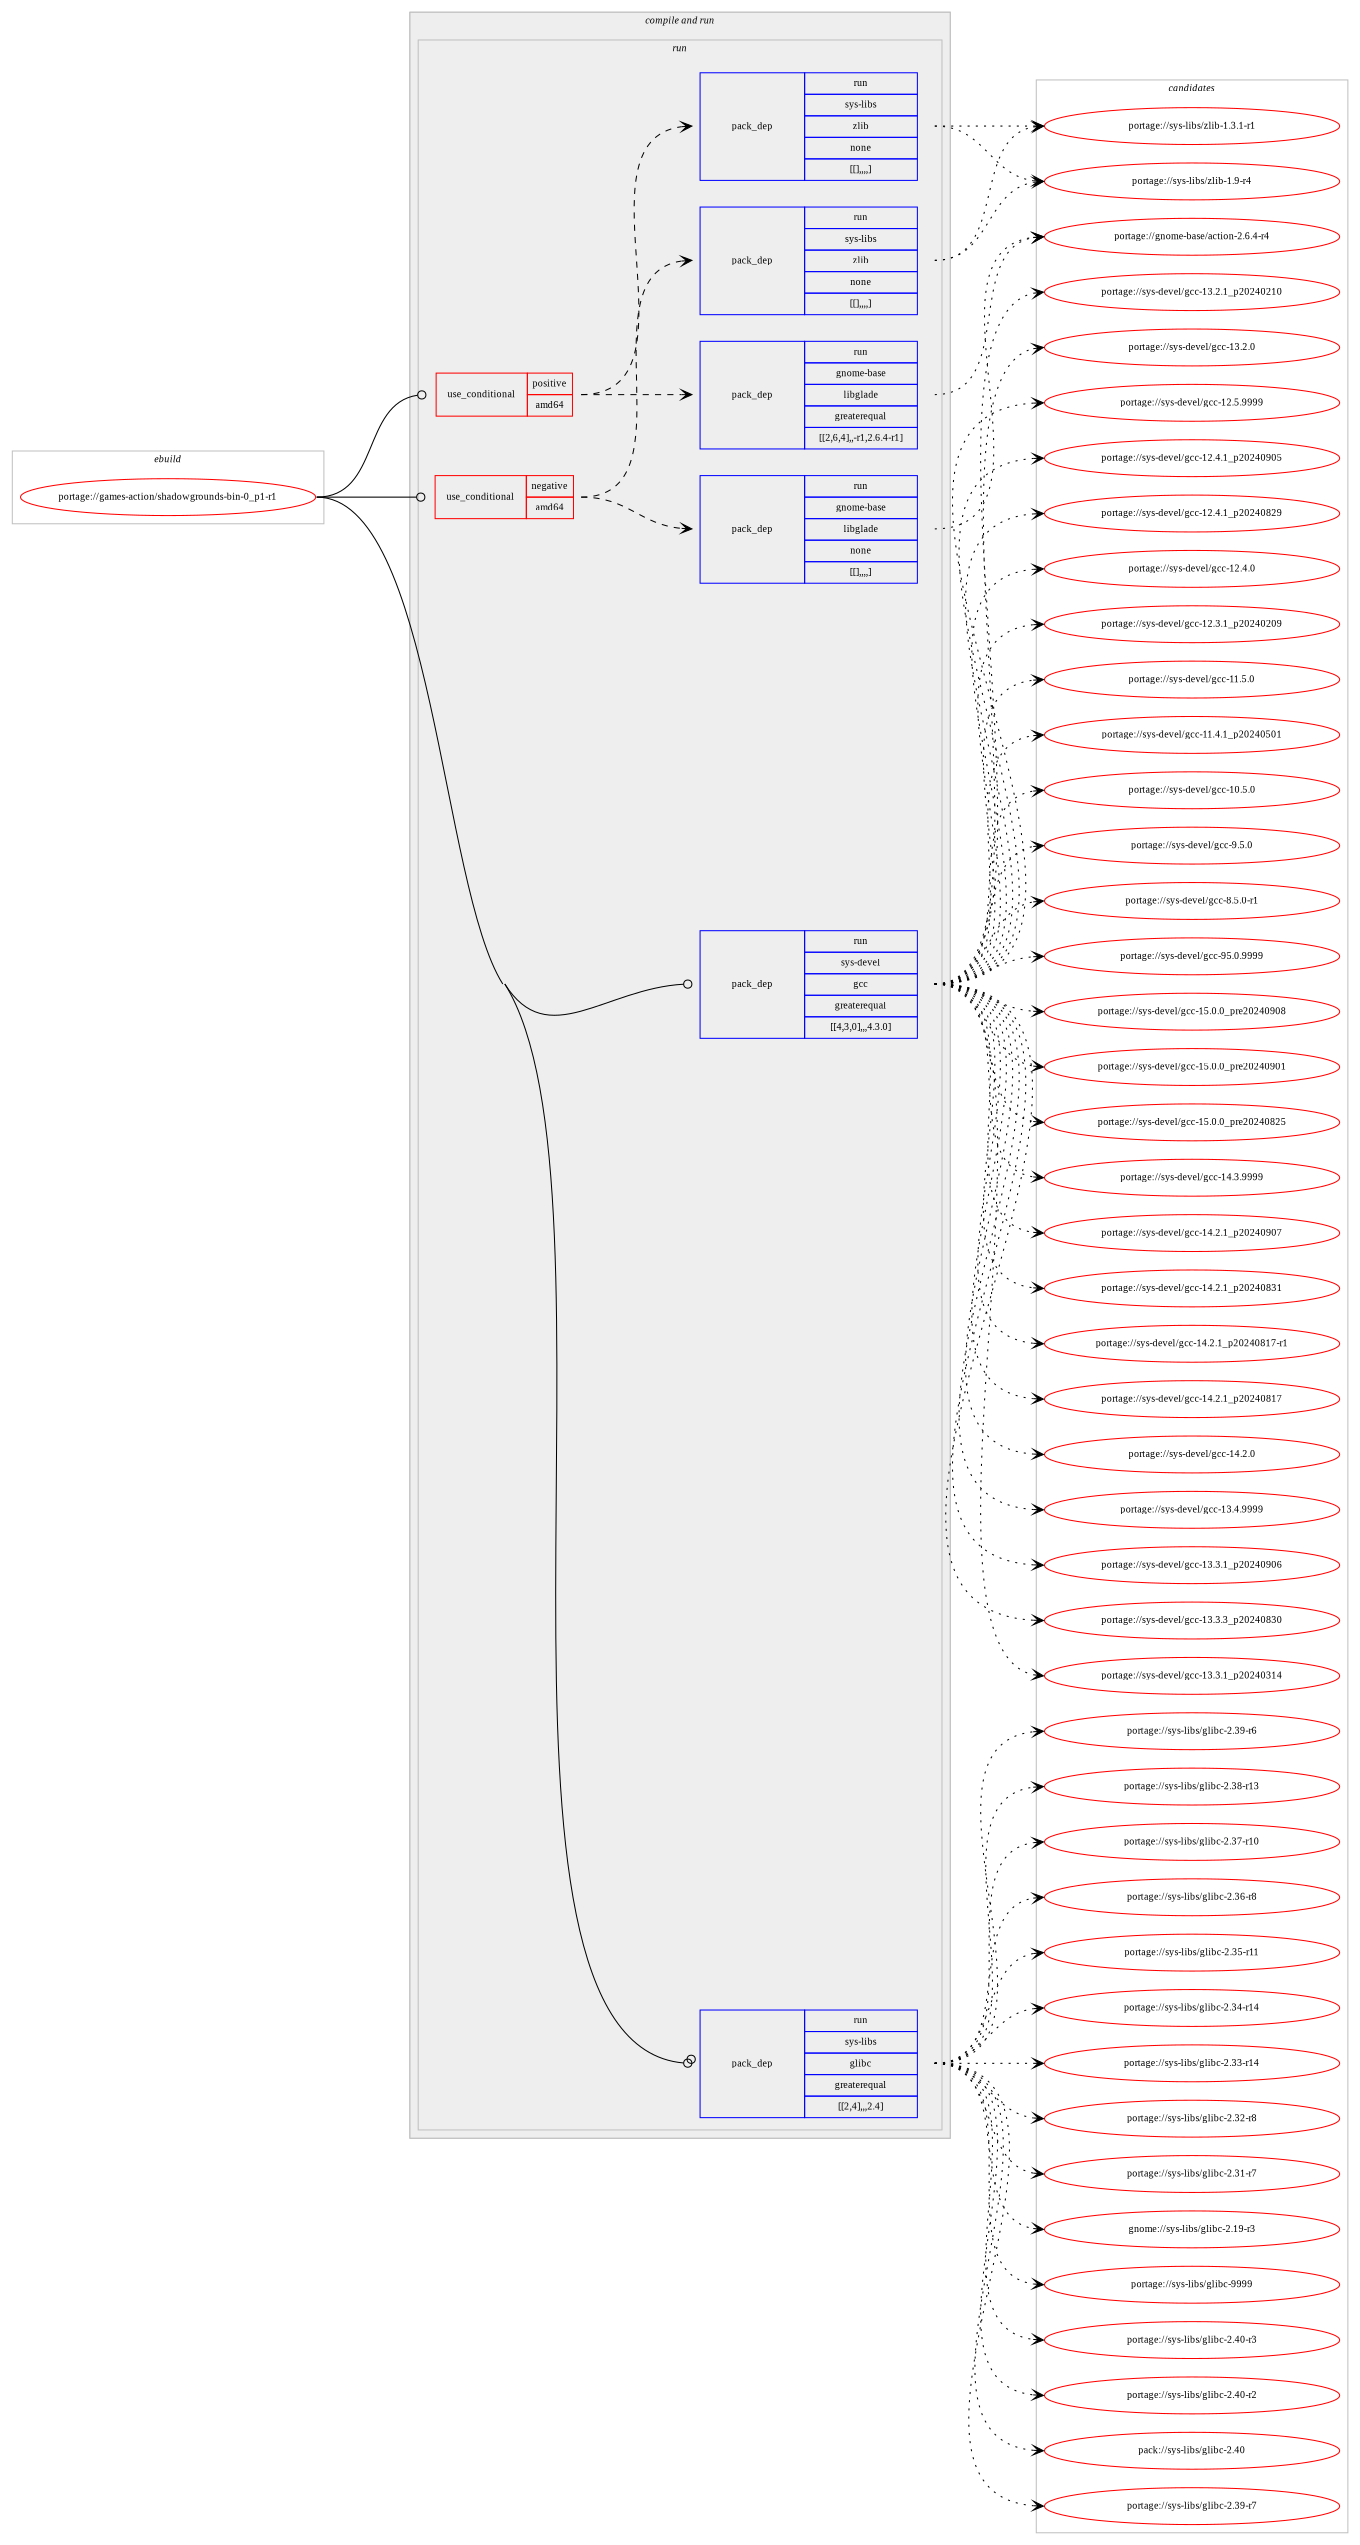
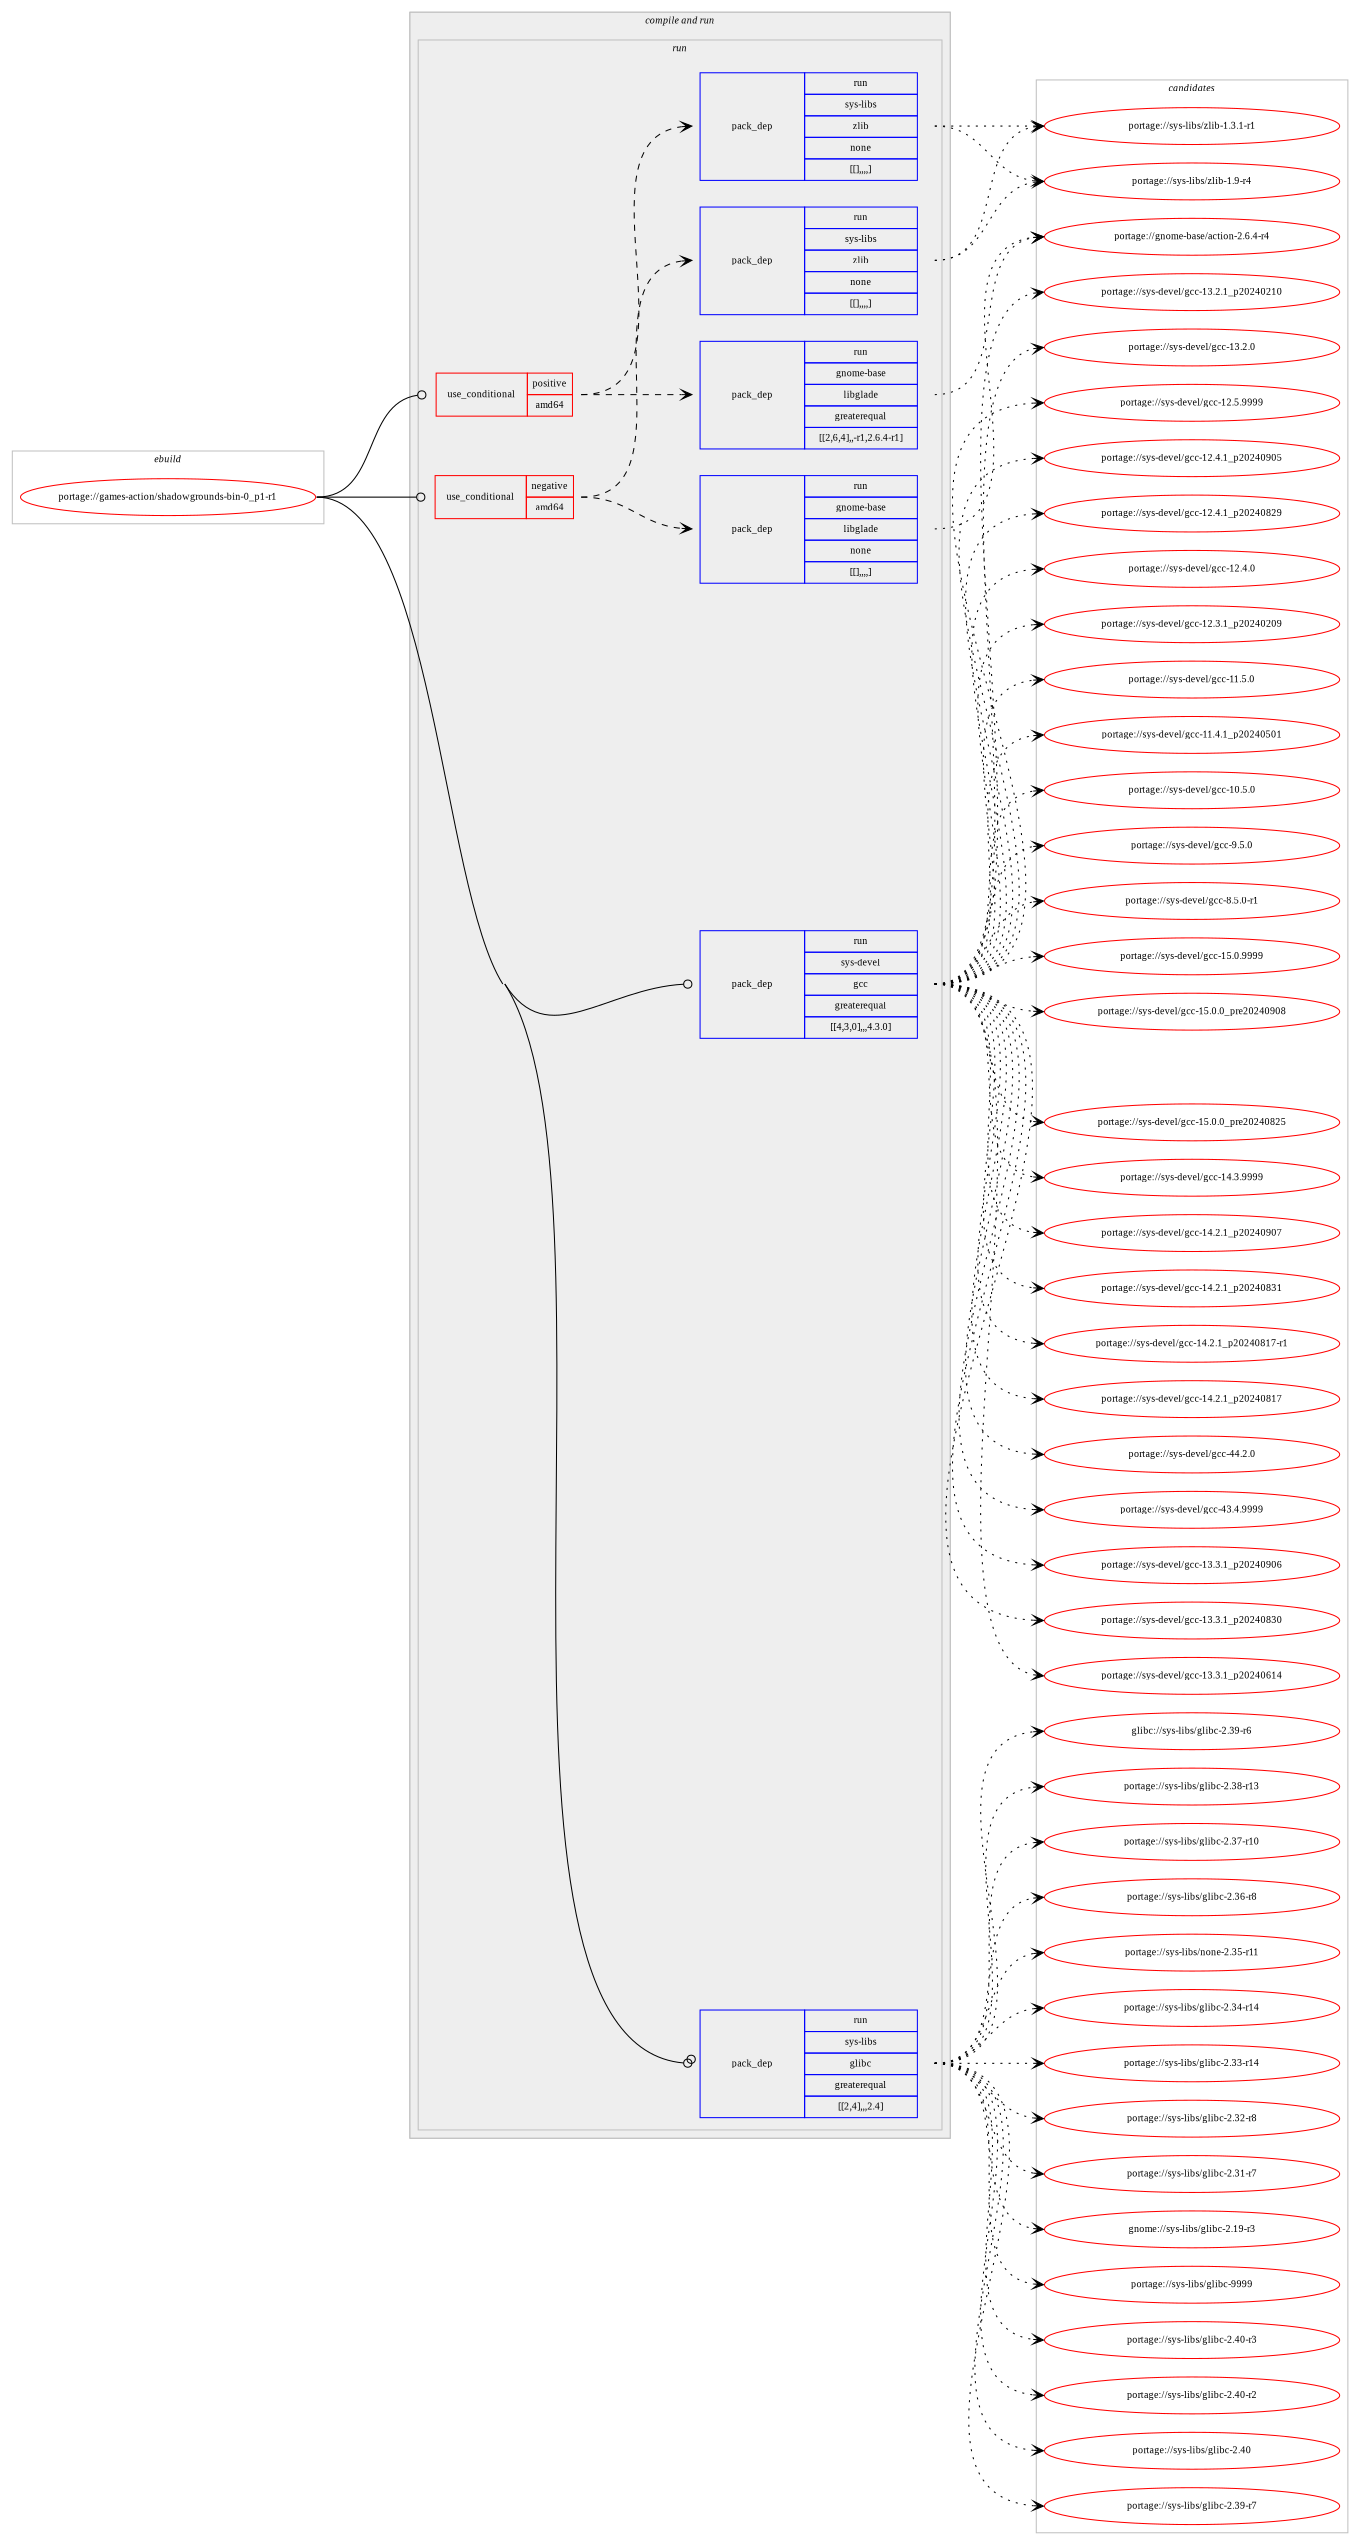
node "portage://sys-devel/gcc-95.0.9999": label "portage://sys-devel/gcc-95.0.9999" -> "portage://sys-devel/gcc-15.0.9999"
node "portage://sys-devel/gcc-15.0.0_pre20240901": removed
node "portage://sys-devel/gcc-14.2.0": label "portage://sys-devel/gcc-14.2.0" -> "portage://sys-devel/gcc-44.2.0"
node "portage://sys-devel/gcc-13.4.9999": label "portage://sys-devel/gcc-13.4.9999" -> "portage://sys-devel/gcc-43.4.9999"
node "portage://sys-devel/gcc-13.3.3_p20240830": label "portage://sys-devel/gcc-13.3.3_p20240830" -> "portage://sys-devel/gcc-13.3.1_p20240830"
node "portage://sys-devel/gcc-13.3.1_p20240314": label "portage://sys-devel/gcc-13.3.1_p20240314" -> "portage://sys-devel/gcc-13.3.1_p20240614"
node "portage://sys-libs/glibc-2.39-r6": label "portage://sys-libs/glibc-2.39-r6" -> "glibc://sys-libs/glibc-2.39-r6"
node "portage://sys-libs/glibc-2.35-r11": label "portage://sys-libs/glibc-2.35-r11" -> "portage://sys-libs/none-2.35-r11"
node "pack://sys-libs/glibc-2.40": label "pack://sys-libs/glibc-2.40" -> "portage://sys-libs/glibc-2.40"
